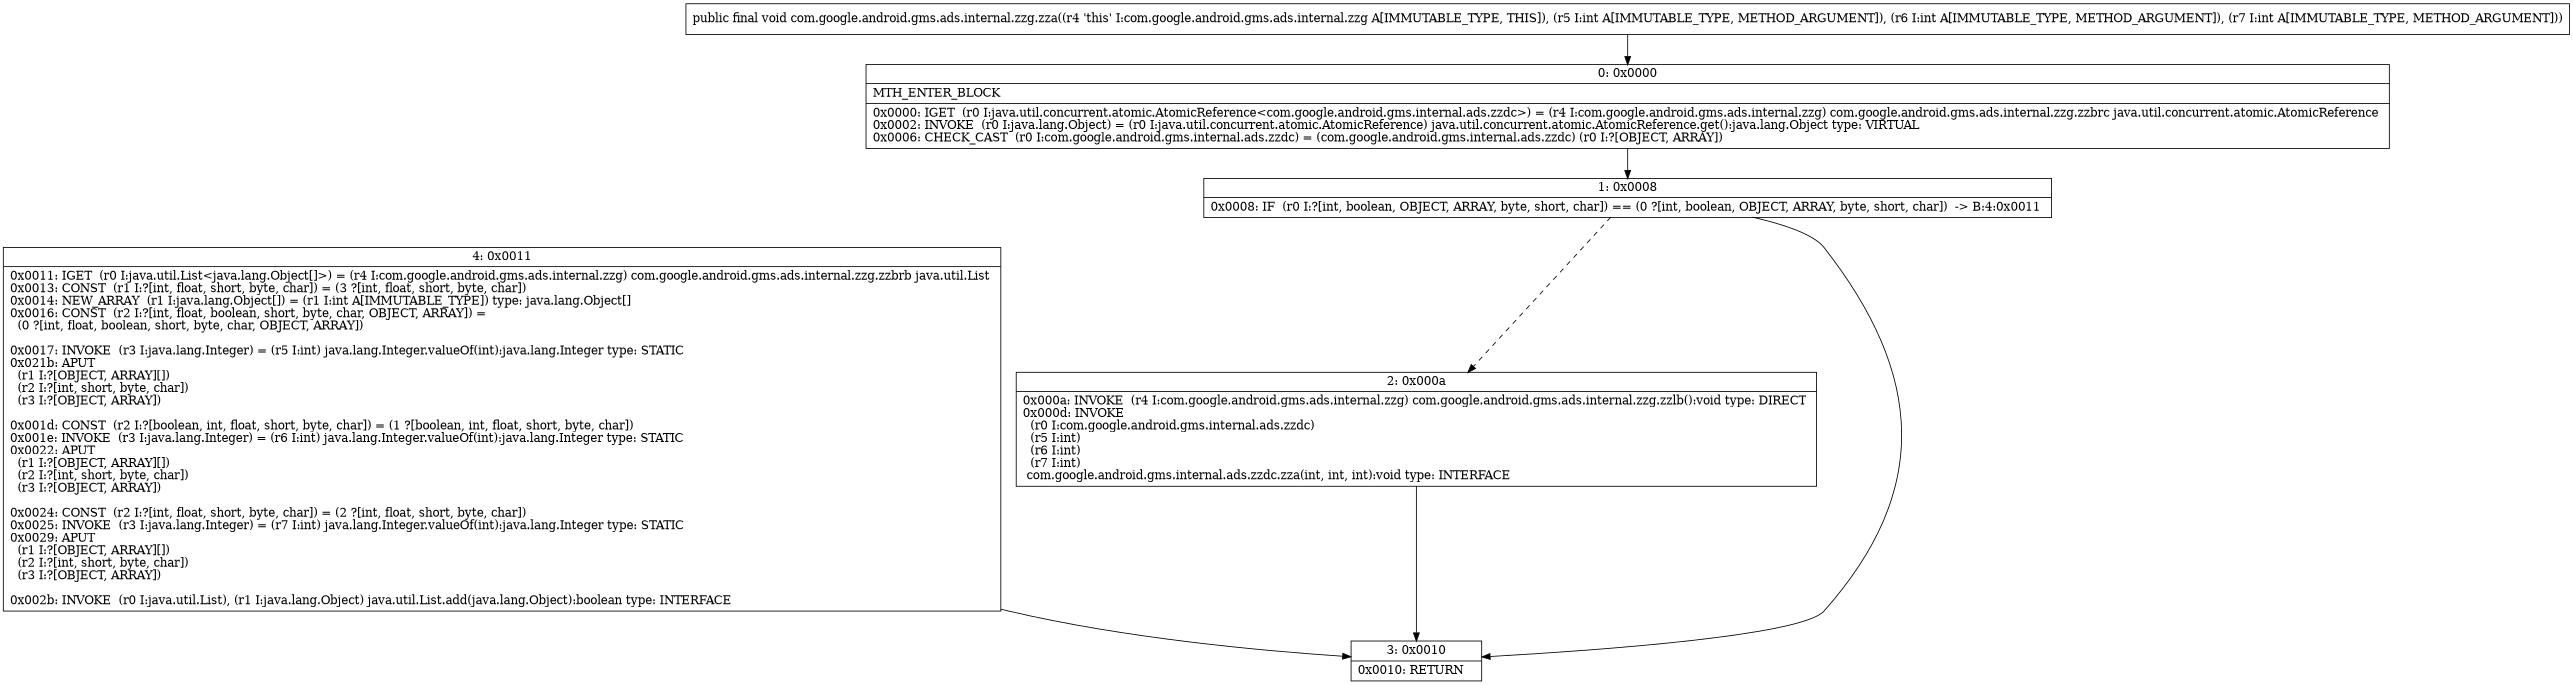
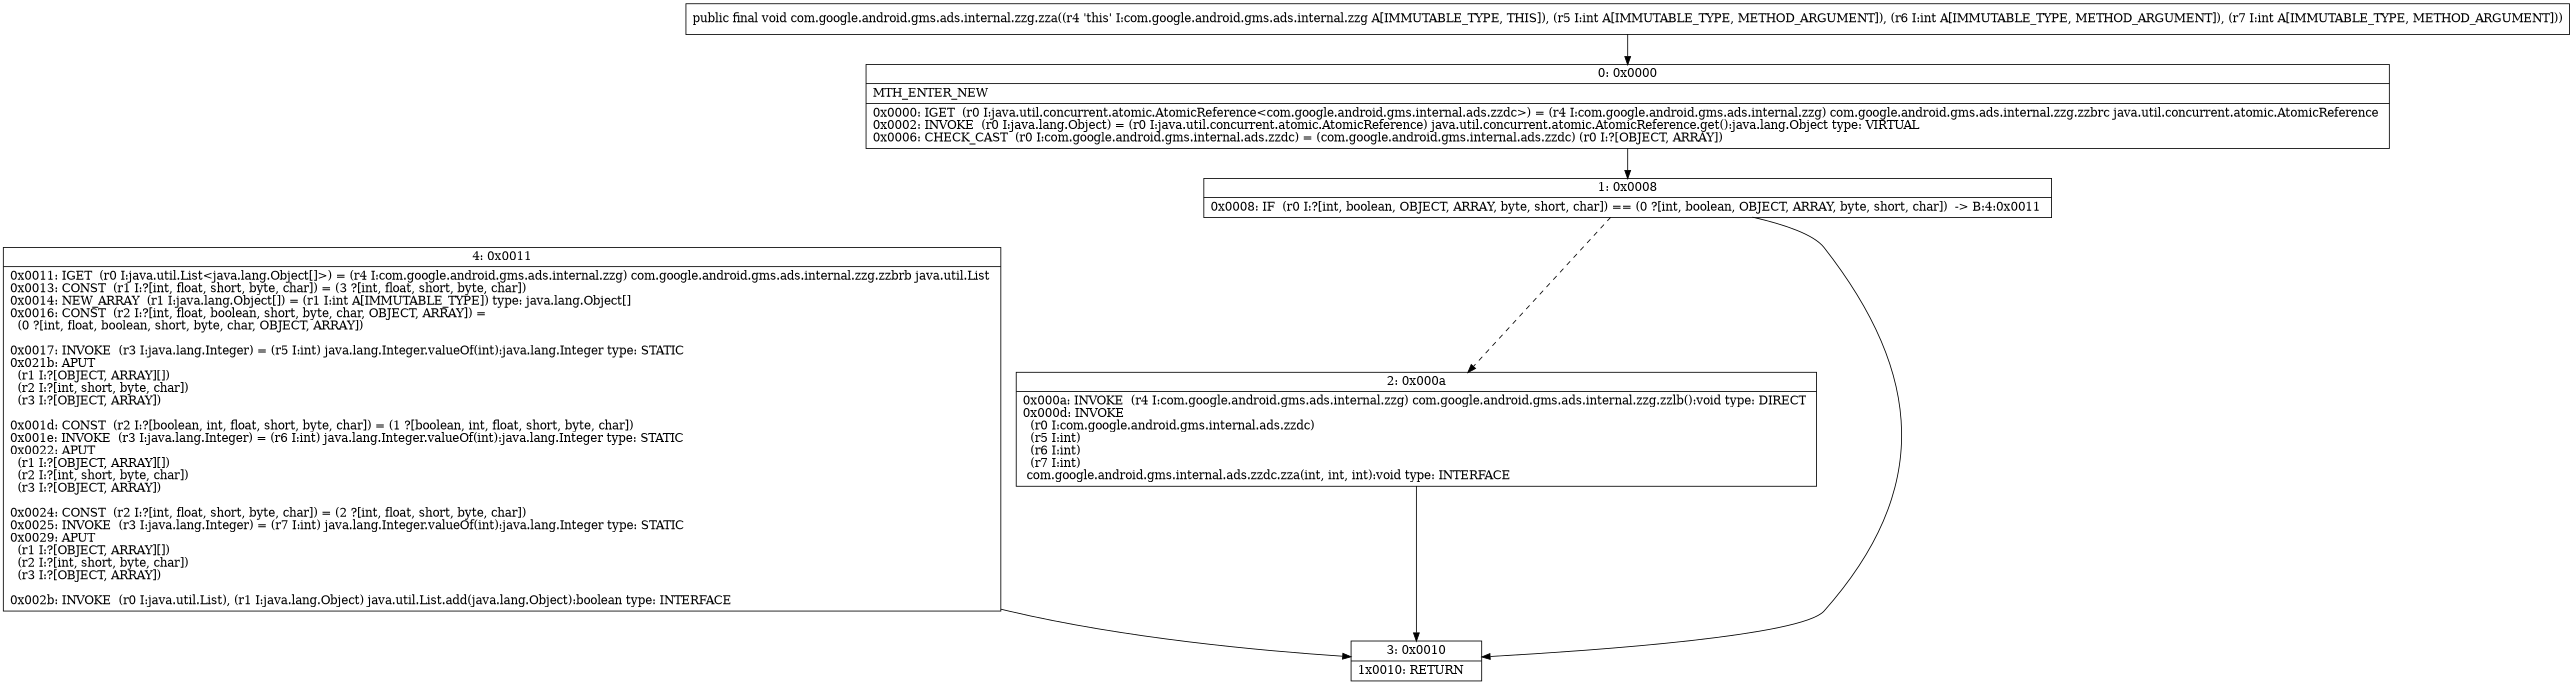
node "0: 0x0000": text "MTH_ENTER_BLOCK" -> "MTH_ENTER_NEW"
node "3: 0x0010": text "0x0010: RETURN" -> "1x0010: RETURN"
